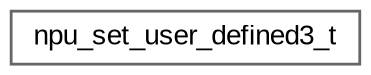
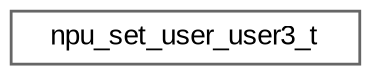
node "npu_set_user_defined3_t": label "npu_set_user_defined3_t" -> "npu_set_user_user3_t"
